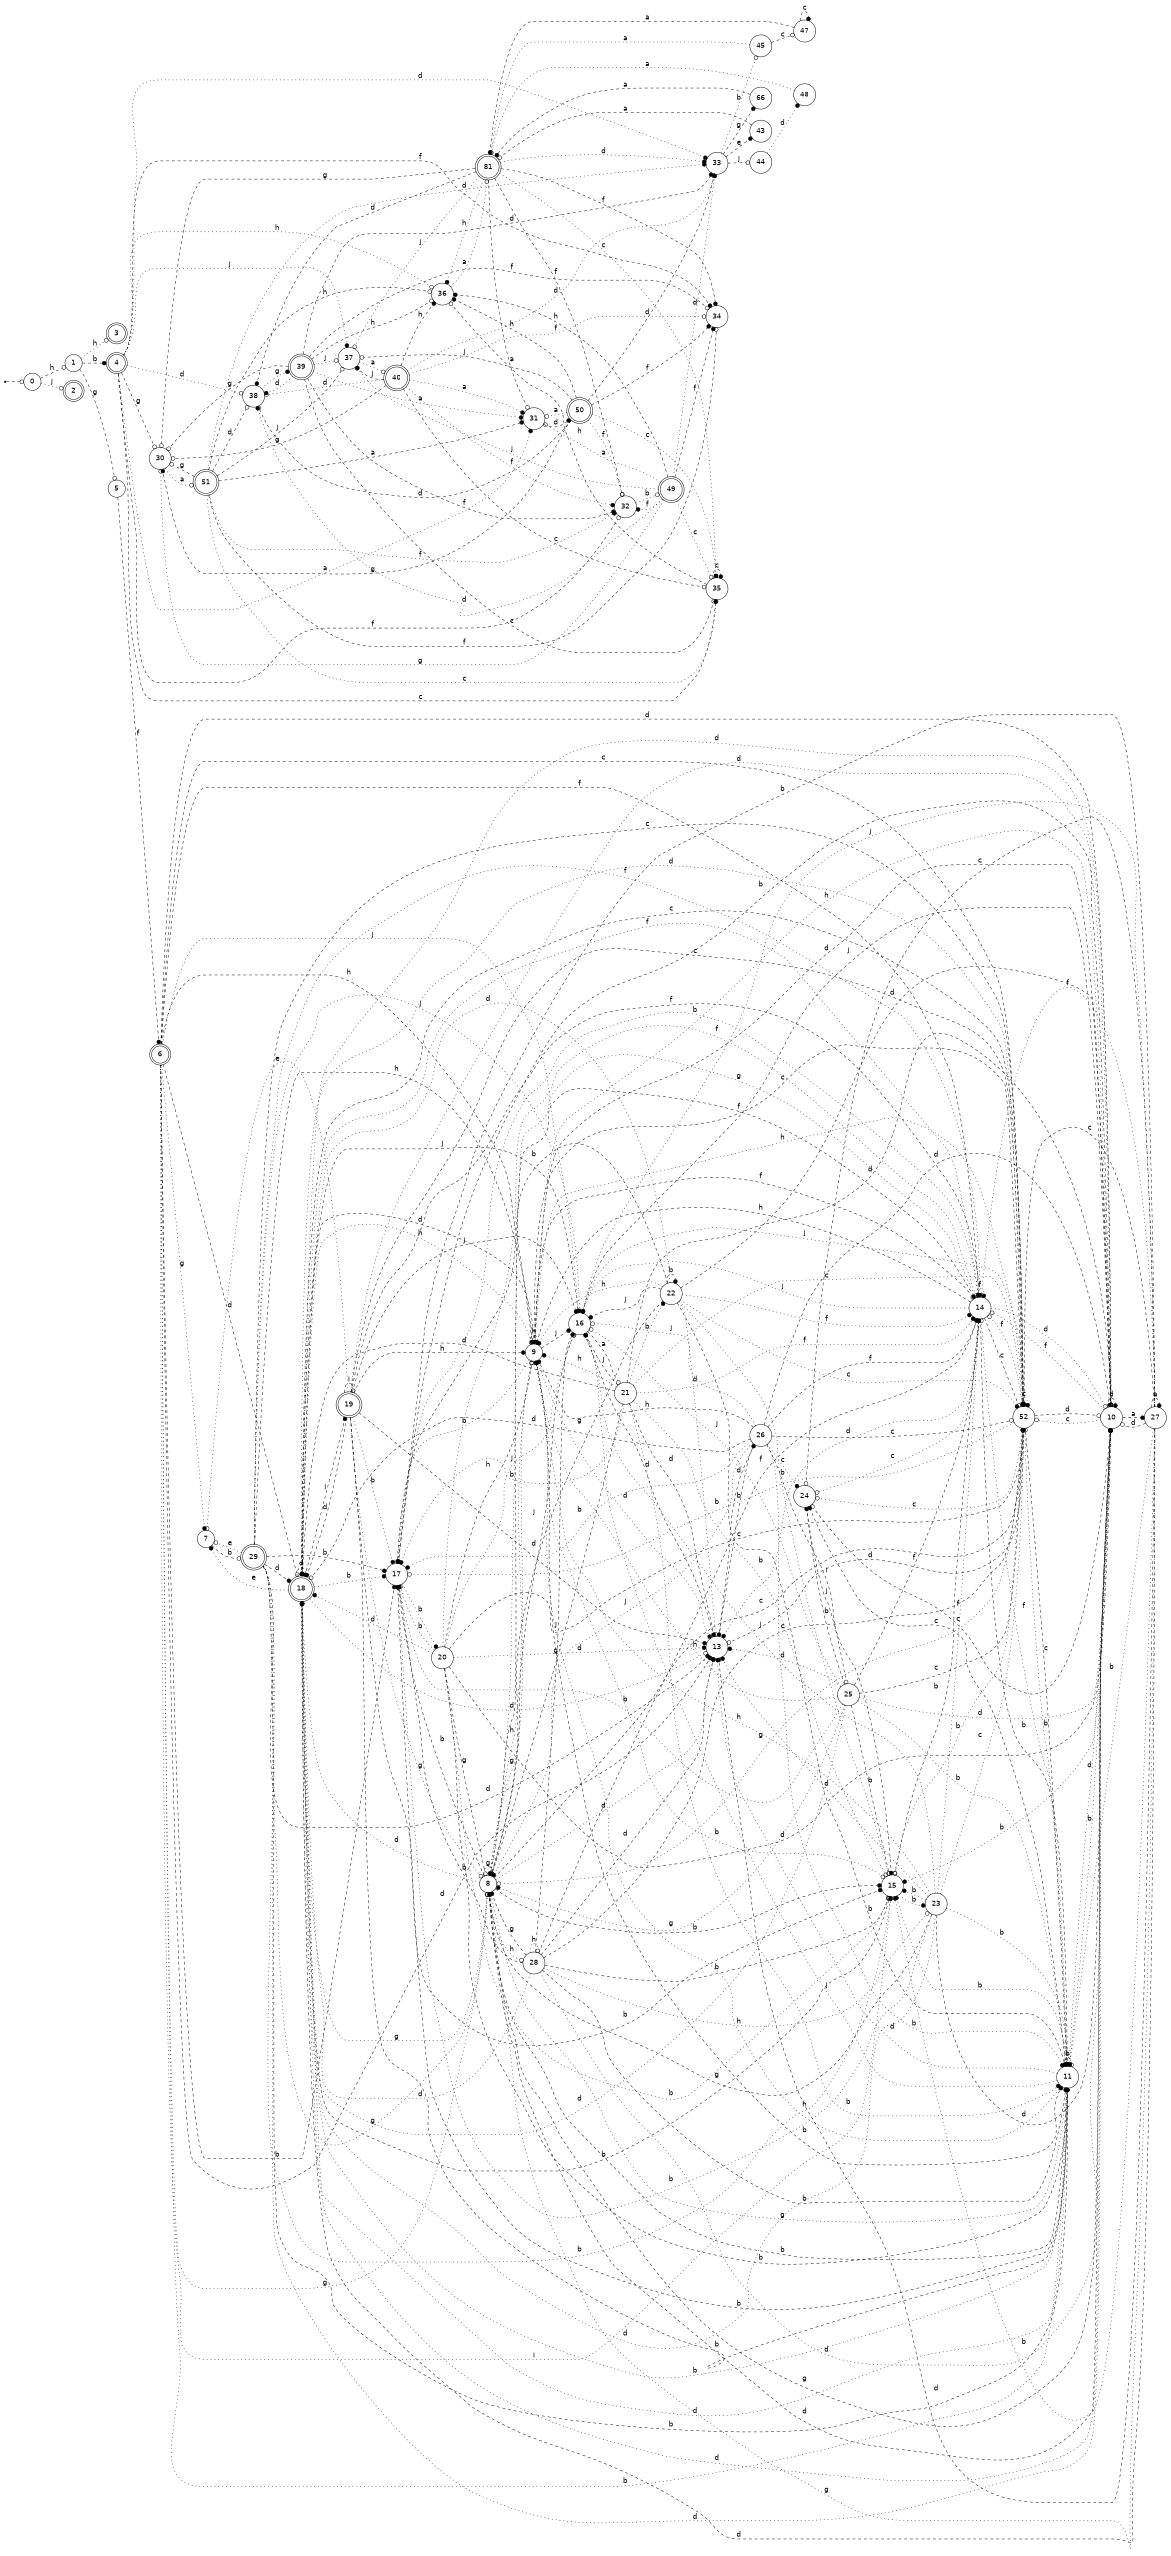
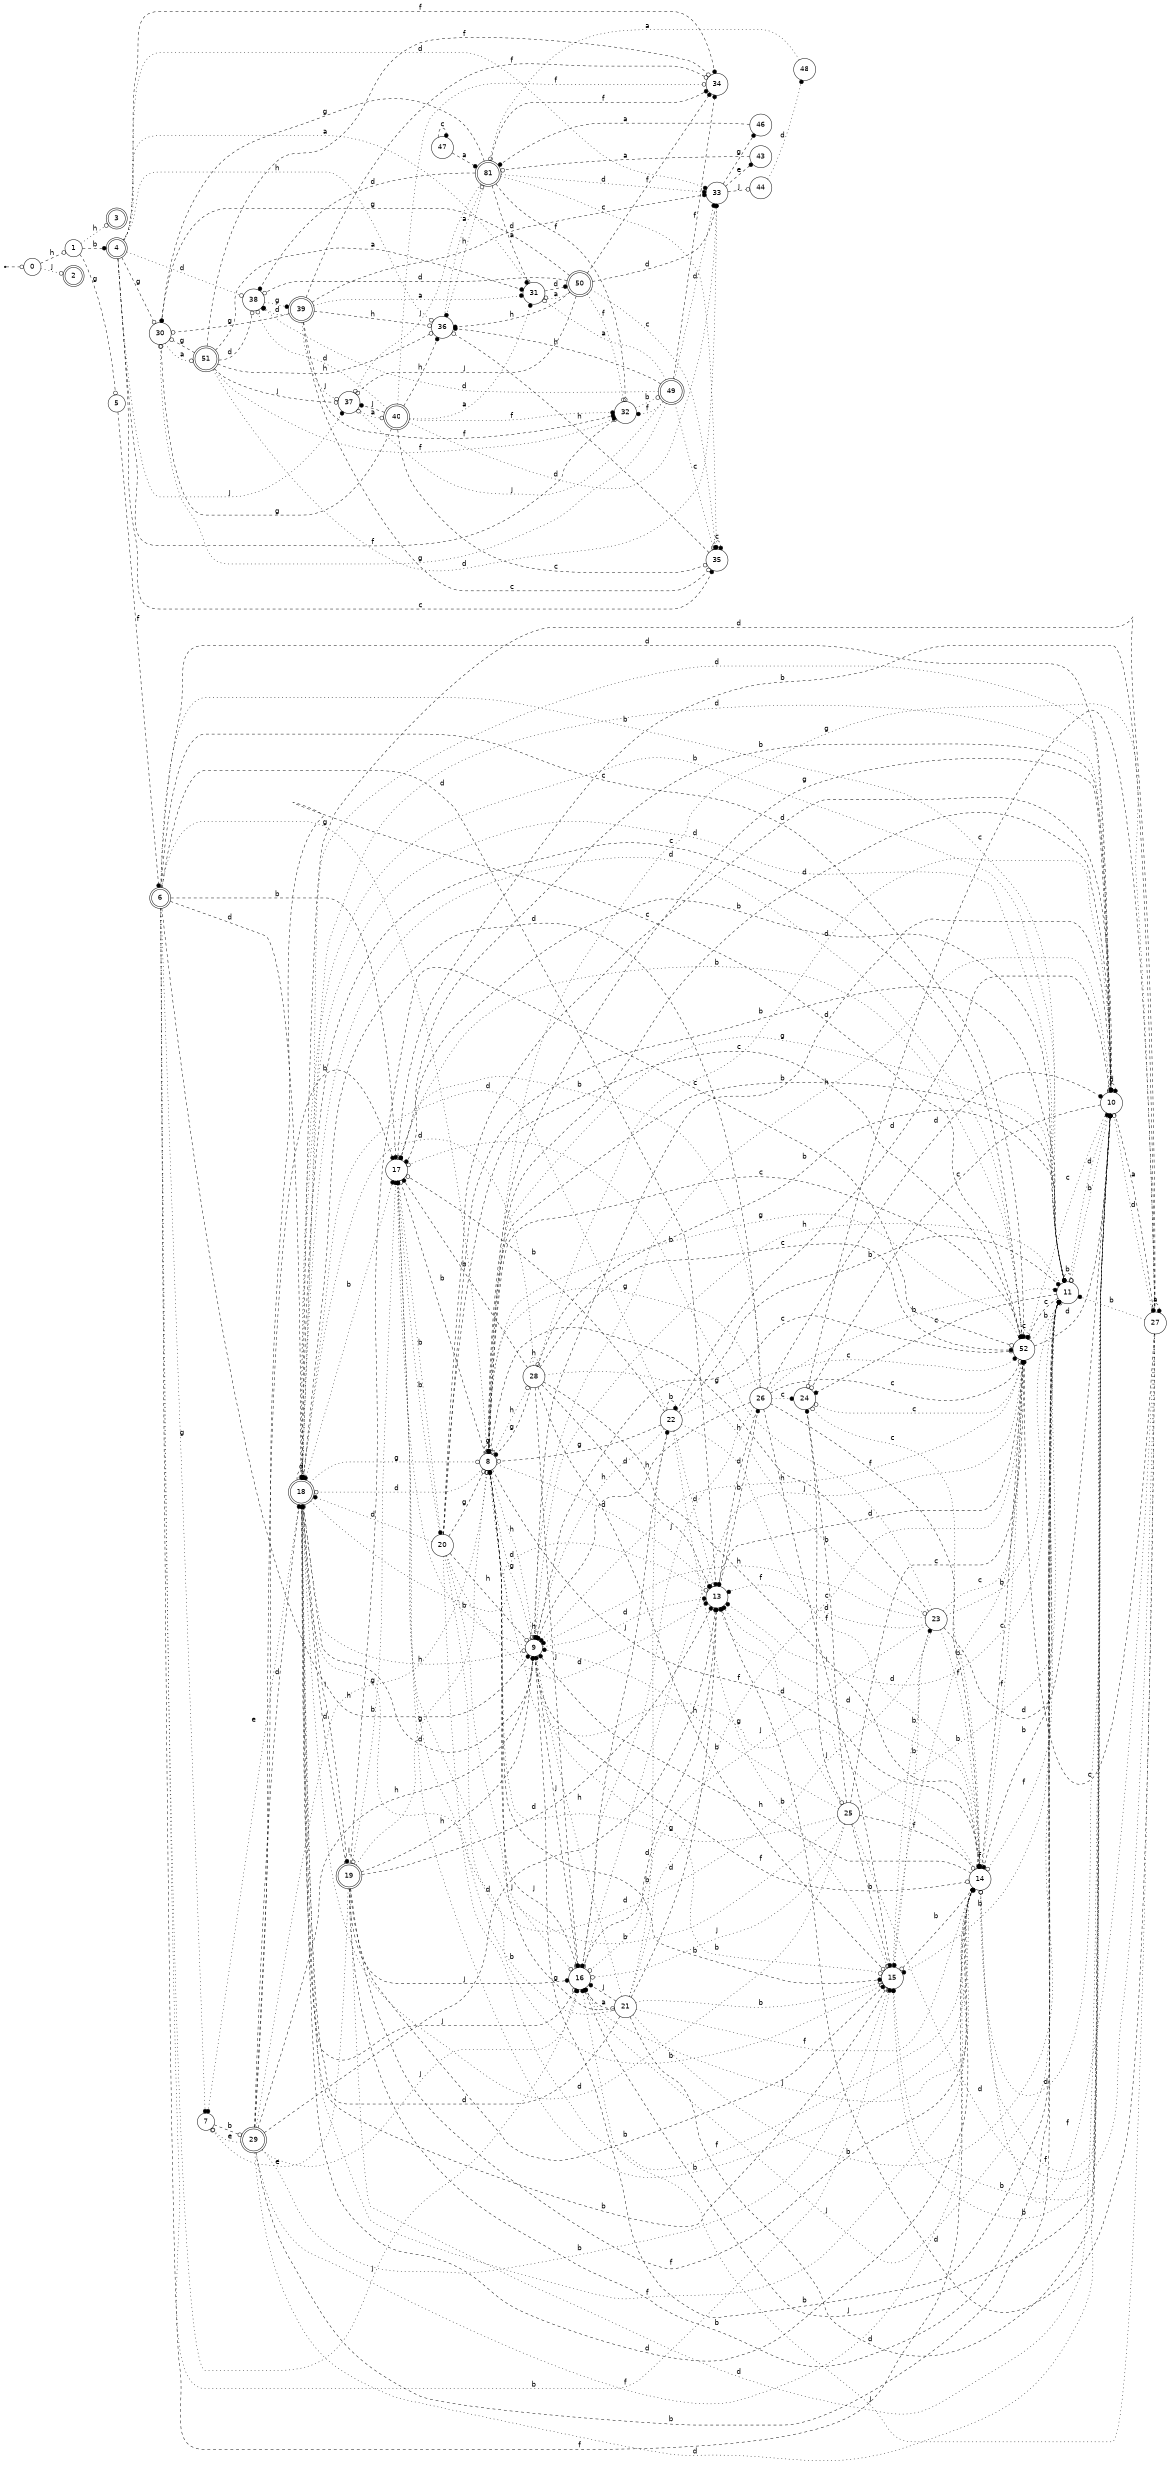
node "45": removed
node "66": label "66" -> "46"
edge "51" -> "35": removed, label "c"
edge "27" -> "10": style dashed -> dotted
edge "26" -> "8": label "j" -> "g"
edge "14" -> "18": added, label "d"
edge "6" -> "15": label "i" -> "b"
